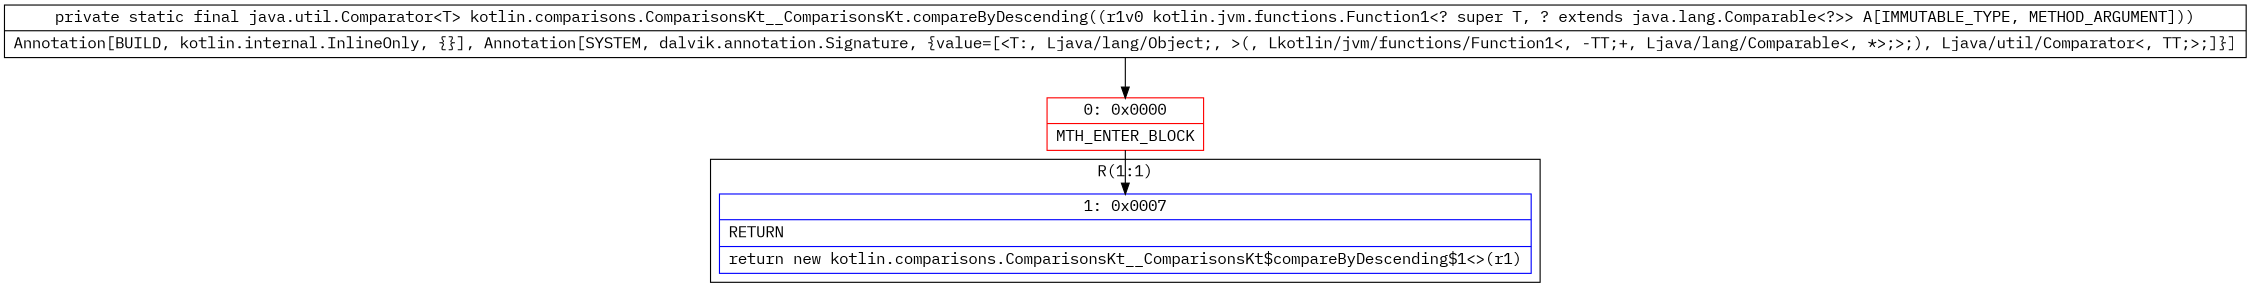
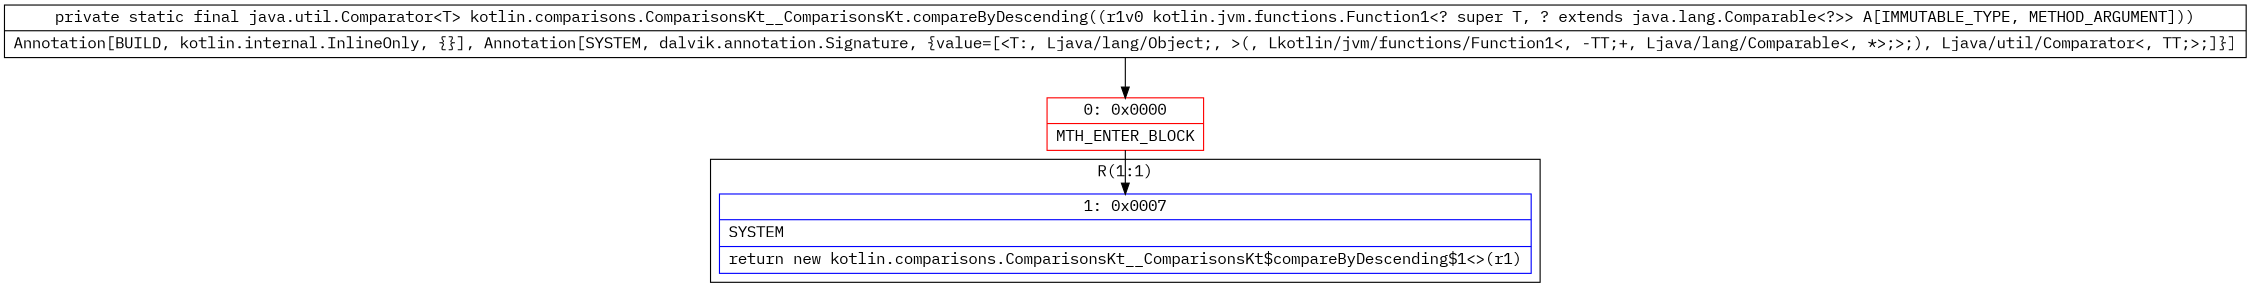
node "1: 0x0007": text "RETURN" -> "SYSTEM"
